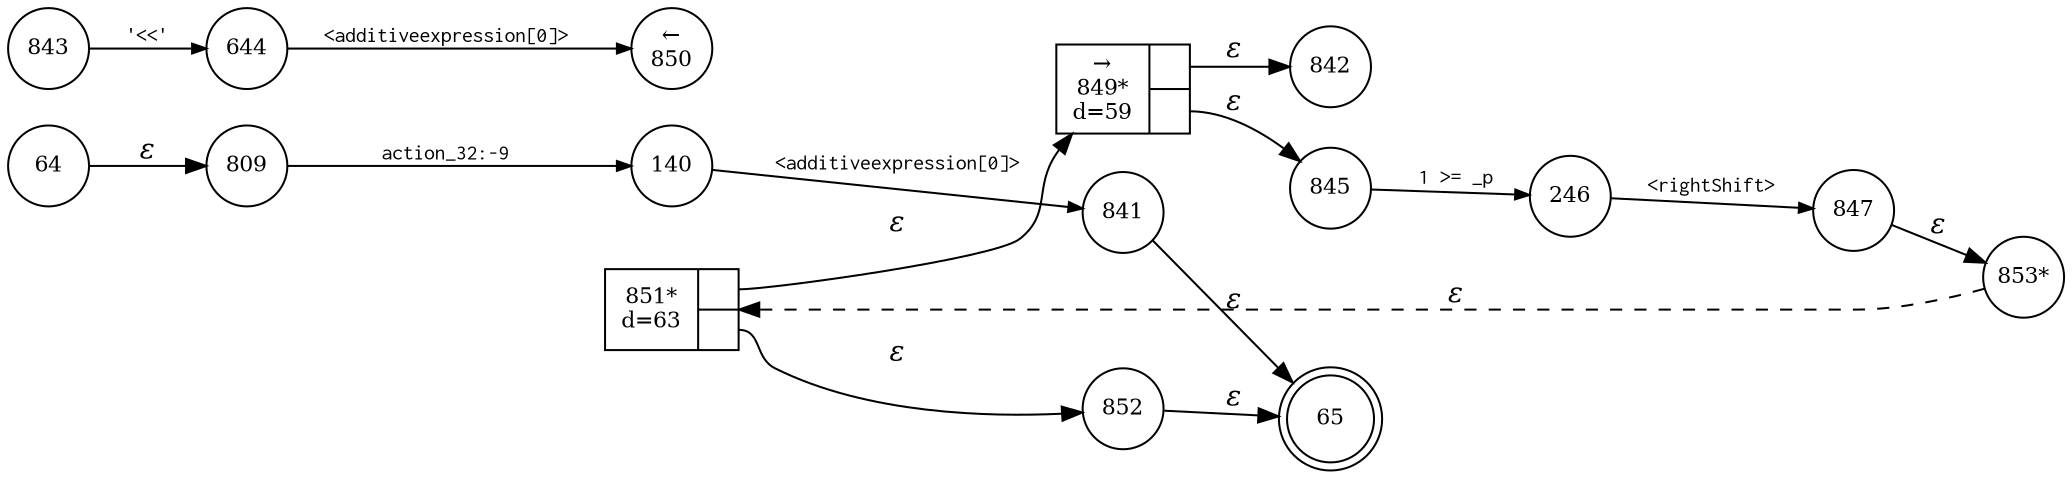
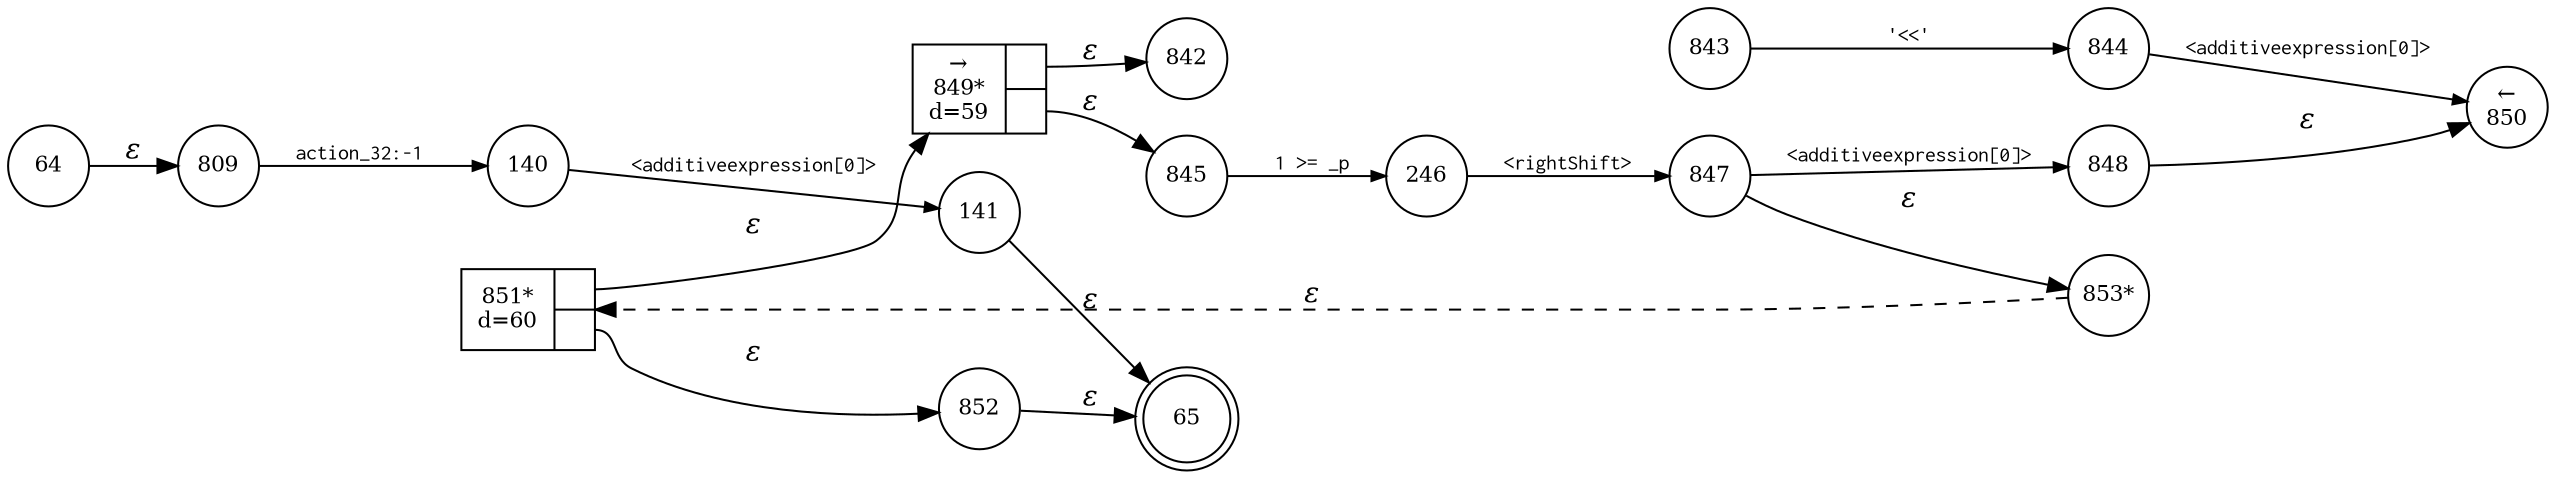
node "644": label "644" -> "844"
edge "809" -> "140": label "action_32:-9" -> "action_32:-1"
node "848": added
node "841": label "841" -> "141"
node "851*": text "d=63" -> "d=60"
